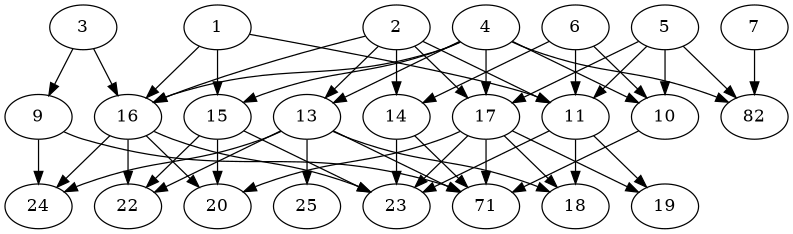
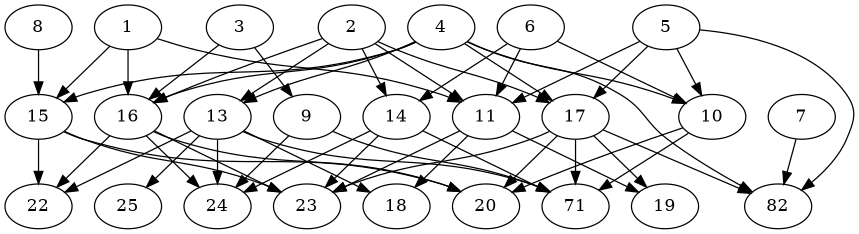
node "8": added
edge "14" -> "24": added
edge "10" -> "20": added
edge "17" -> "18": now "17" -> "82"
